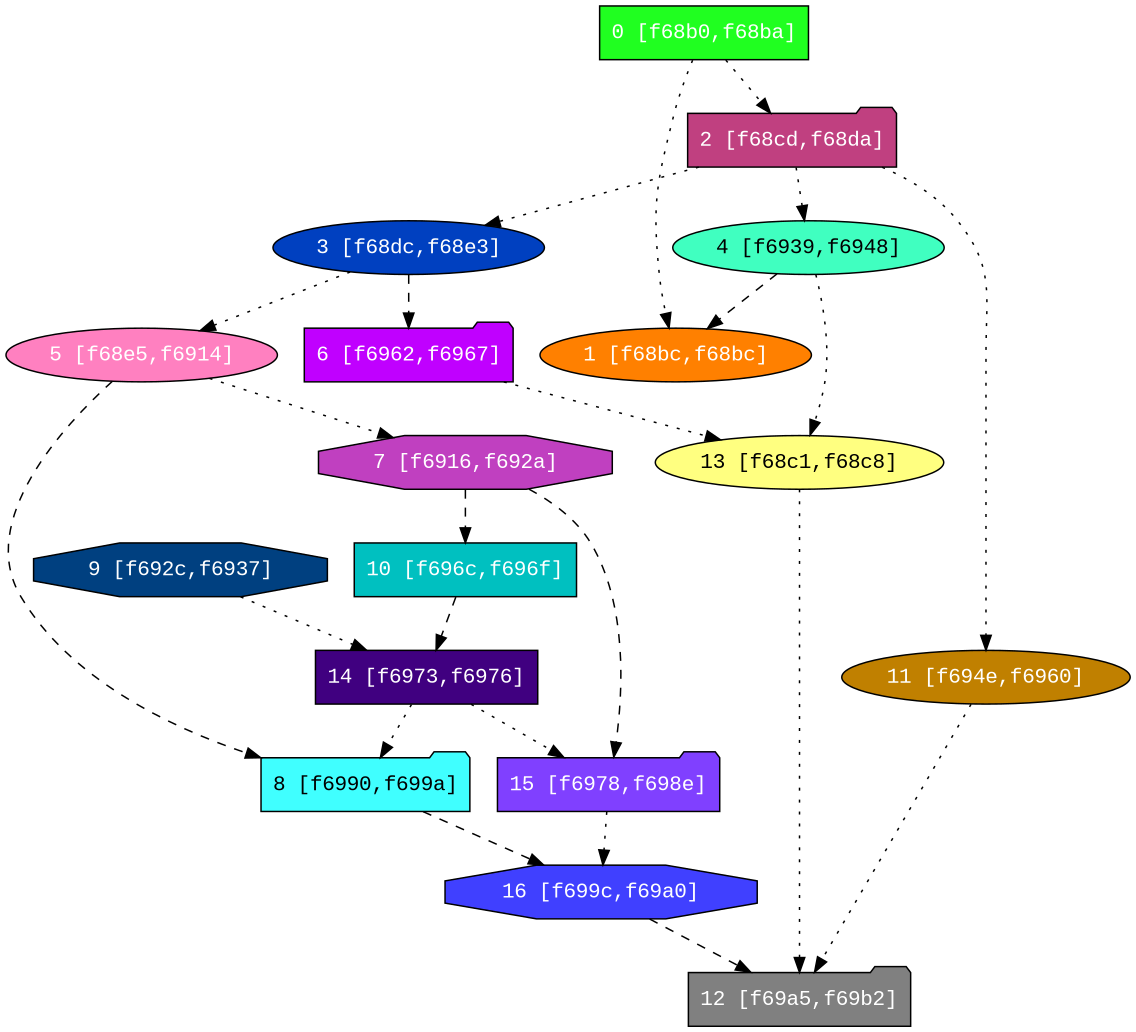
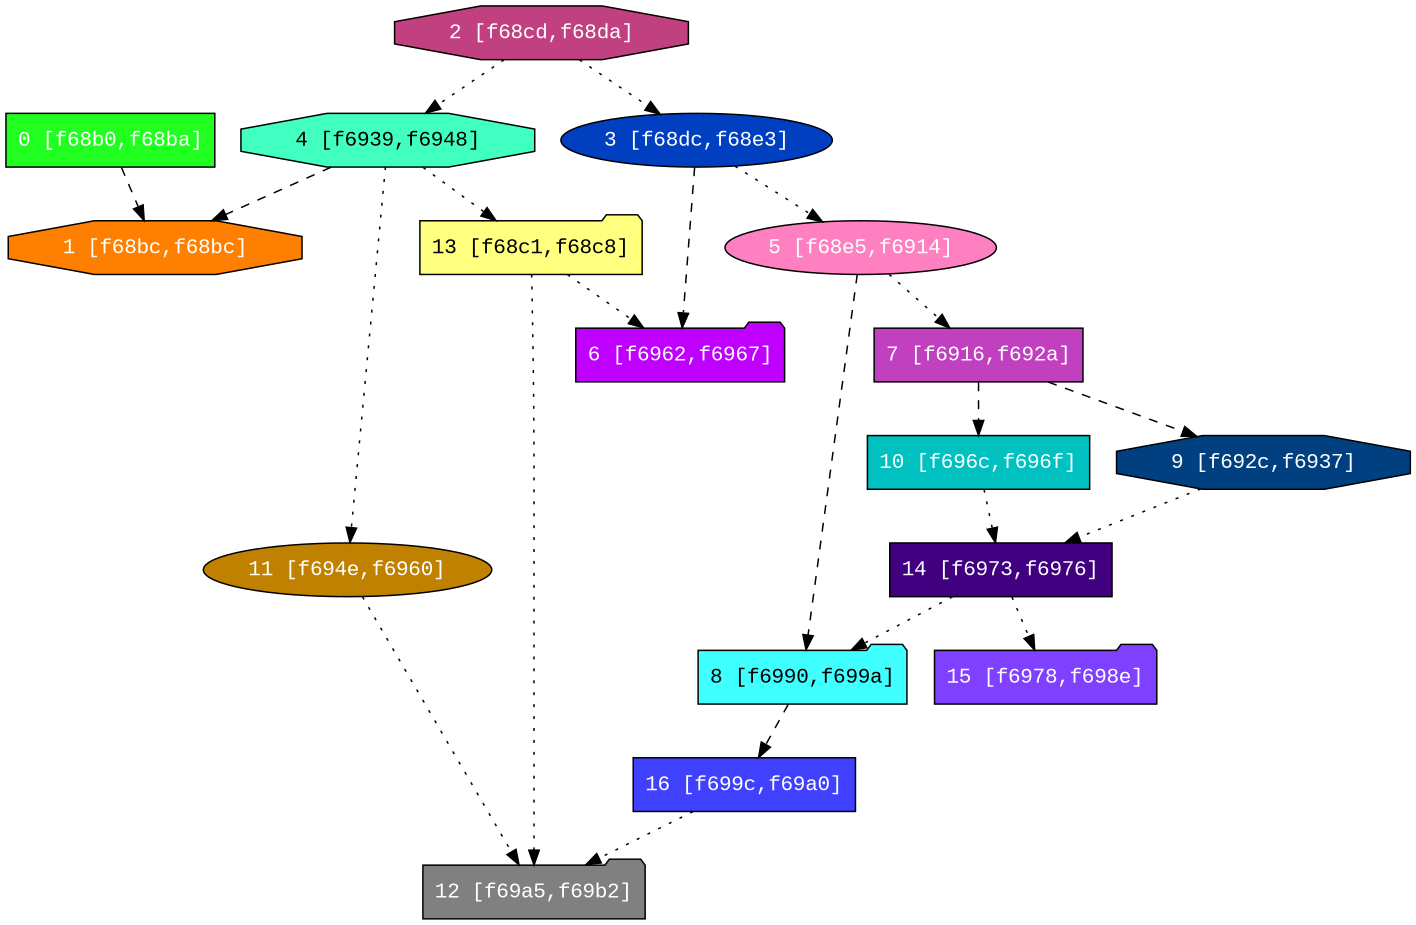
edge "0 [f68b0,f68ba]" -> "2 [f68cd,f68da]": removed
node "2 [f68cd,f68da]": shape folder -> octagon
edge "0 [f68b0,f68ba]" -> "1 [f68bc,f68bc]": style dotted -> dashed
node "4 [f6939,f6948]": shape ellipse -> octagon
node "1 [f68bc,f68bc]": shape ellipse -> octagon
edge "2 [f68cd,f68da]" -> "11 [f694e,f6960]": now "4 [f6939,f6948]" -> "11 [f694e,f6960]"
edge "6 [f6962,f6967]" -> "13 [f68c1,f68c8]": reversed
node "7 [f6916,f692a]": shape octagon -> box
node "13 [f68c1,f68c8]": shape ellipse -> folder
edge "7 [f6916,f692a]" -> "15 [f6978,f698e]": now "7 [f6916,f692a]" -> "9 [f692c,f6937]"
edge "10 [f696c,f696f]" -> "14 [f6973,f6976]": style dashed -> dotted
edge "15 [f6978,f698e]" -> "16 [f699c,f69a0]": removed
node "16 [f699c,f69a0]": shape octagon -> box
edge "16 [f699c,f69a0]" -> "12 [f69a5,f69b2]": style dashed -> dotted
